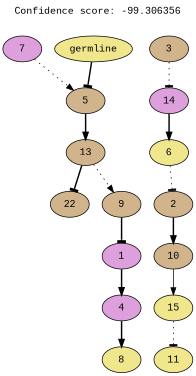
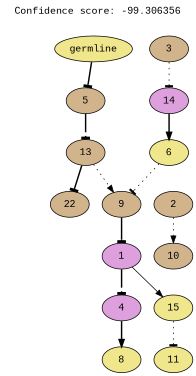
node "7": removed
edge "5" -> "13": arrowhead normal -> tee
edge "6" -> "2": now "6" -> "9"
edge "2" -> "10": style bold -> dotted
edge "1" -> "4": arrowhead normal -> tee
edge "10" -> "15": now "1" -> "15"
